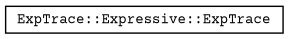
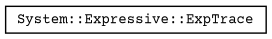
node "ExpTrace::Expressive::ExpTrace": label "ExpTrace::Expressive::ExpTrace" -> "System::Expressive::ExpTrace"
